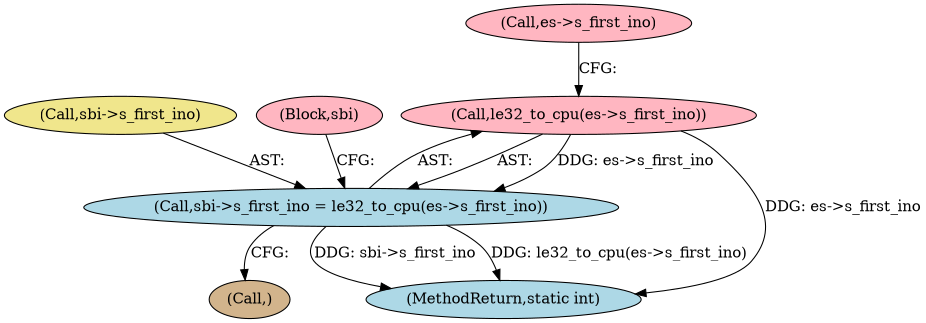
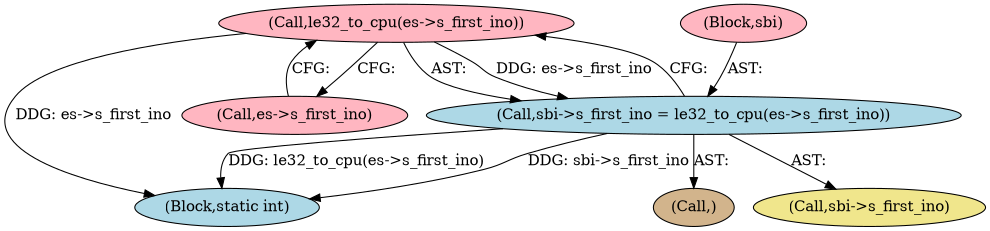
edge "(Call,le32_to_cpu(es->s_first_ino))" -> "(Call,es->s_first_ino)": added, label "CFG:"
edge "(Call,sbi->s_first_ino)" -> "(Call,sbi->s_first_ino = le32_to_cpu(es->s_first_ino))": reversed
edge "(Block,sbi)" -> "(Call,sbi->s_first_ino = le32_to_cpu(es->s_first_ino))": label "CFG: " -> "AST: "
edge "(Call,sbi->s_first_ino = le32_to_cpu(es->s_first_ino))" -> "(Call,le32_to_cpu(es->s_first_ino))": label "AST: " -> "CFG: "
edge "(Call,sbi->s_first_ino = le32_to_cpu(es->s_first_ino))" -> "(Call,)": label "CFG: " -> "AST: "
node "(MethodReturn,static int)": label "(MethodReturn,static int)" -> "(Block,static int)"
